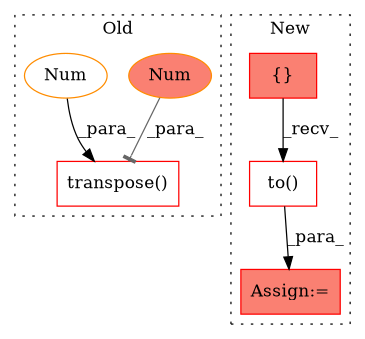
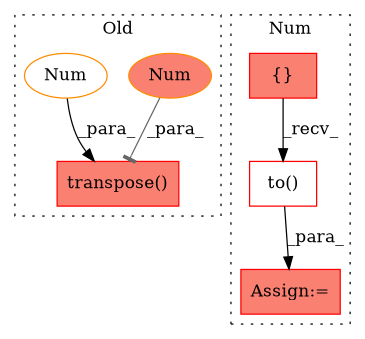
cluster "New": label "New" -> "Num"
node "transpose()": fillcolor white -> salmon
